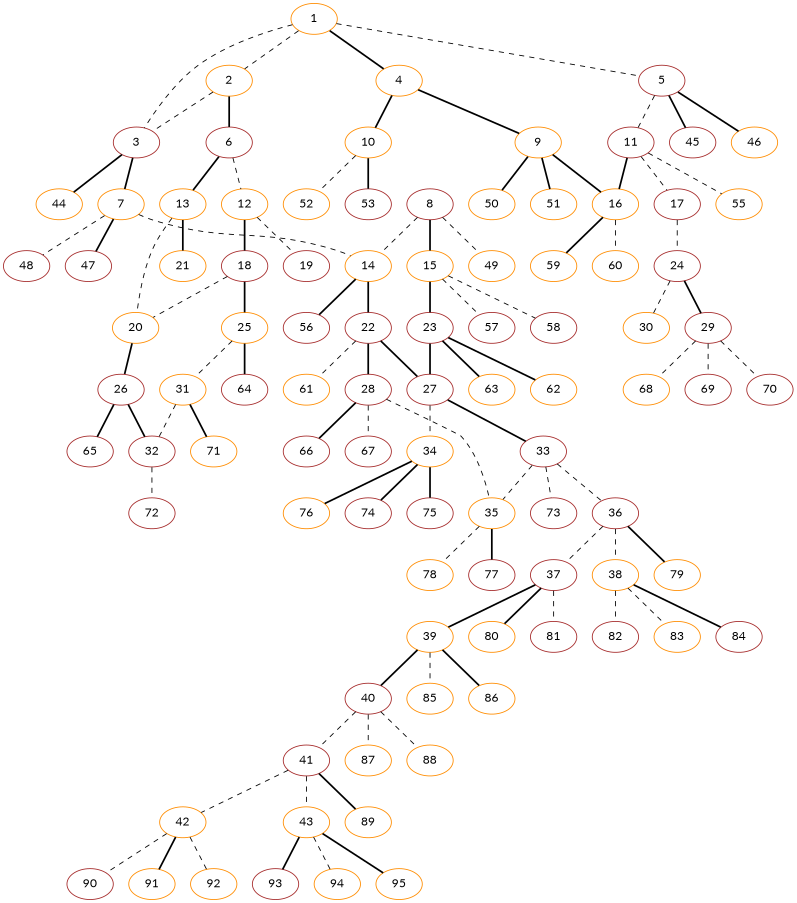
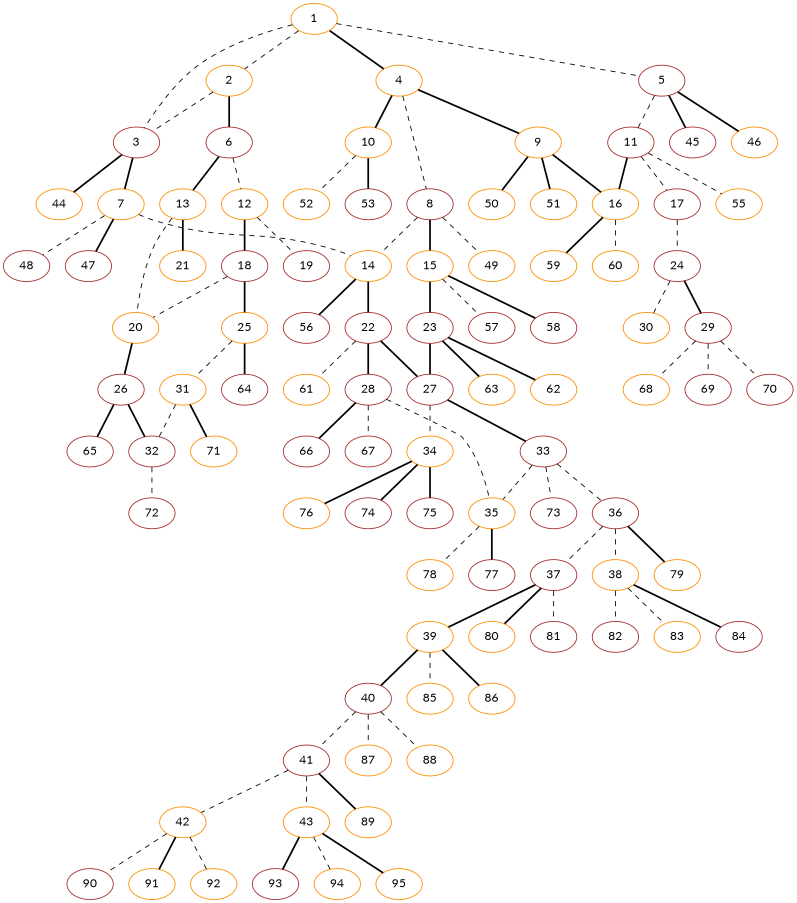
edge "4" -- "8": added
edge "15" -- "58": style dashed -> bold
